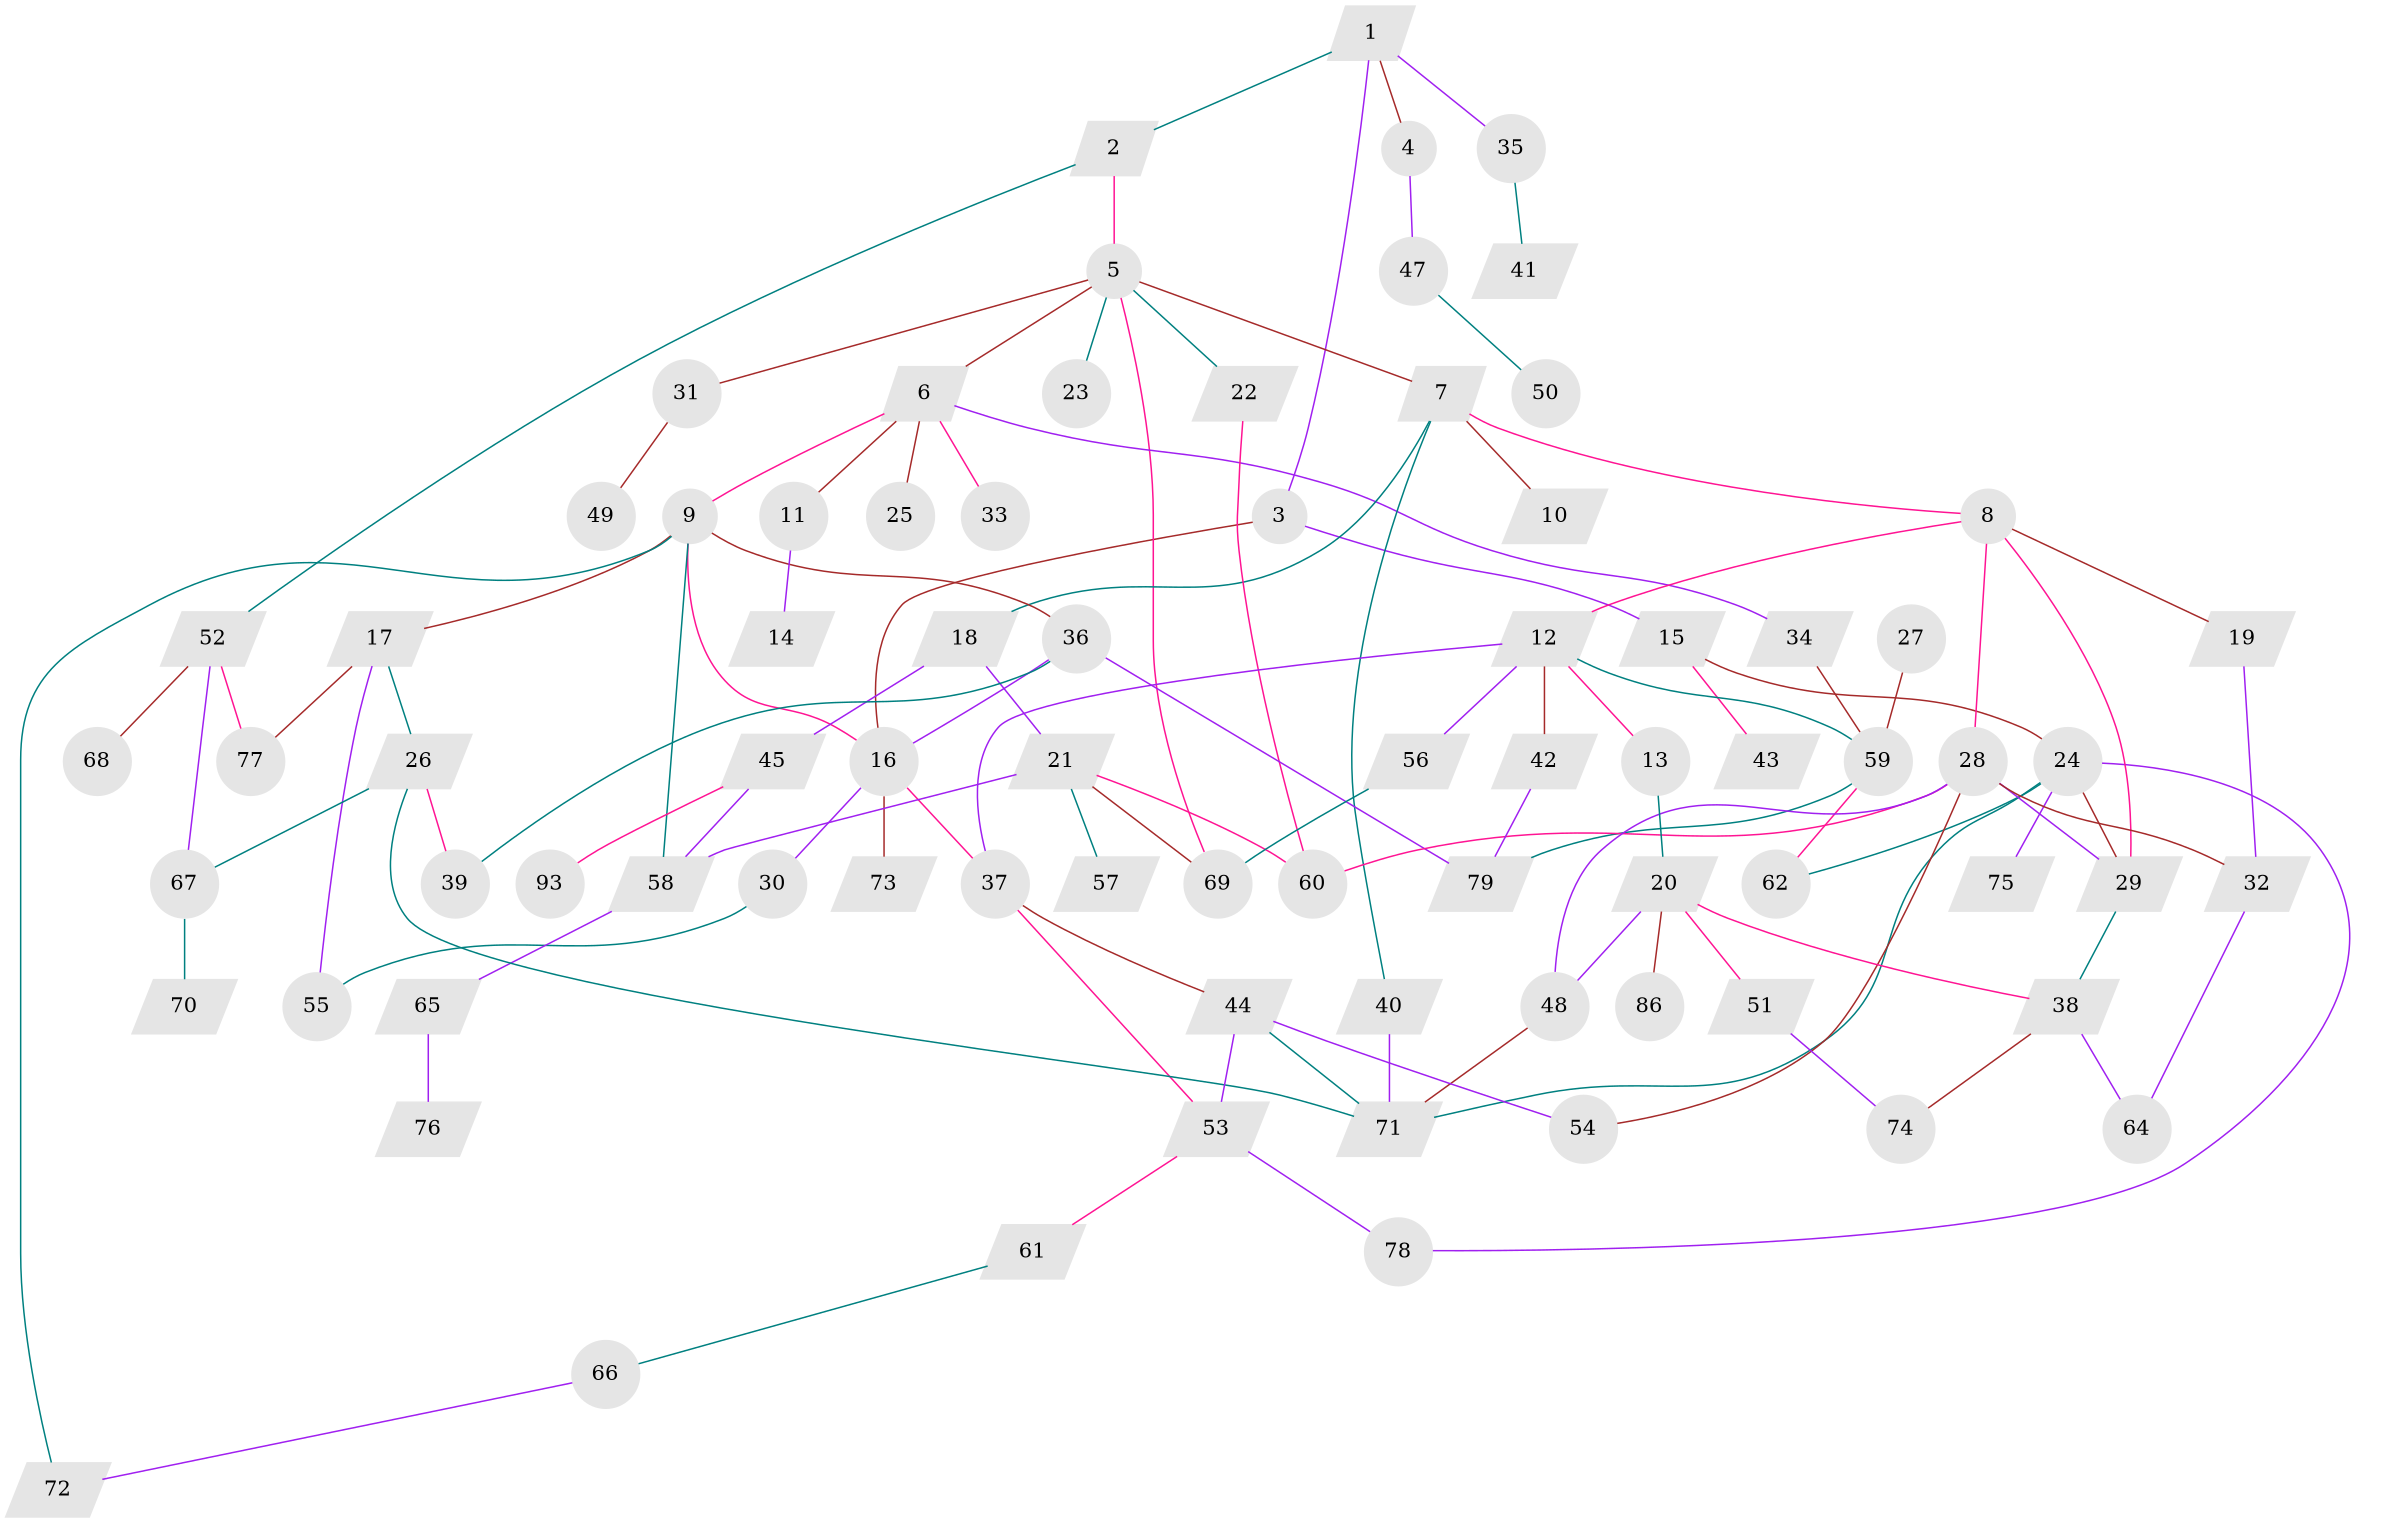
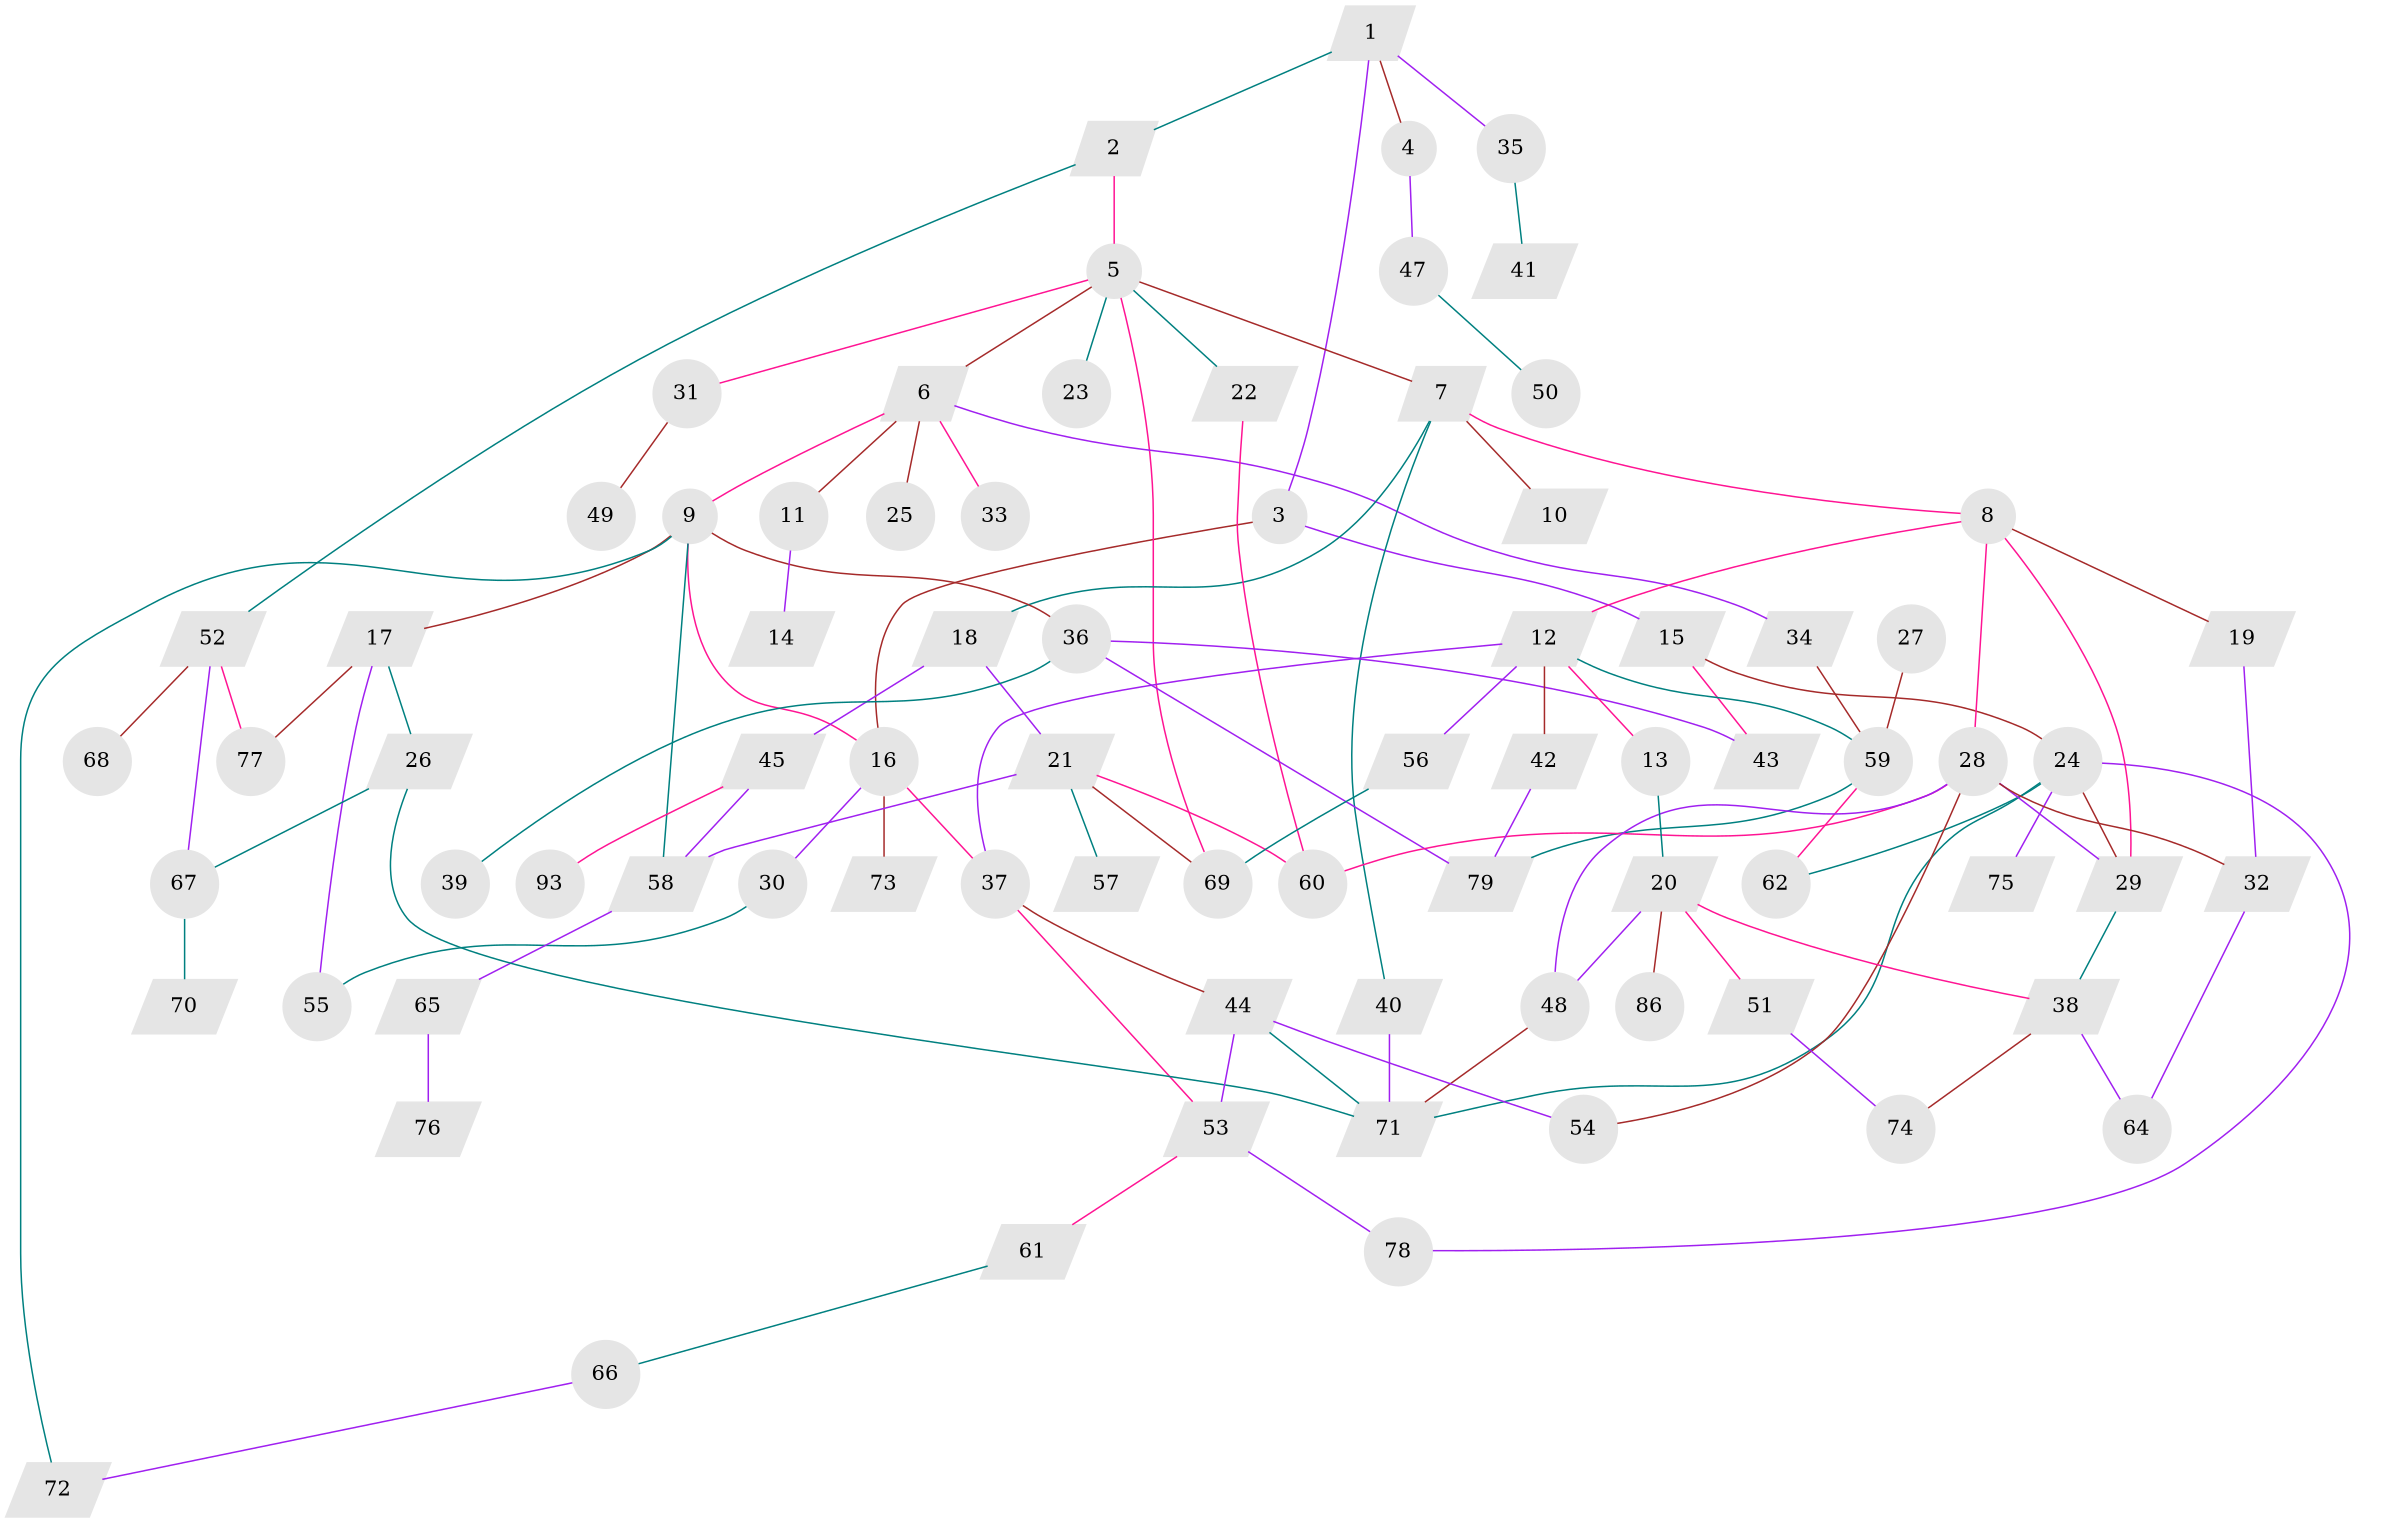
edge "5" -- "31": color brown -> deeppink
edge "36" -- "16": now "36" -- "43"
edge "26" -- "39": removed
